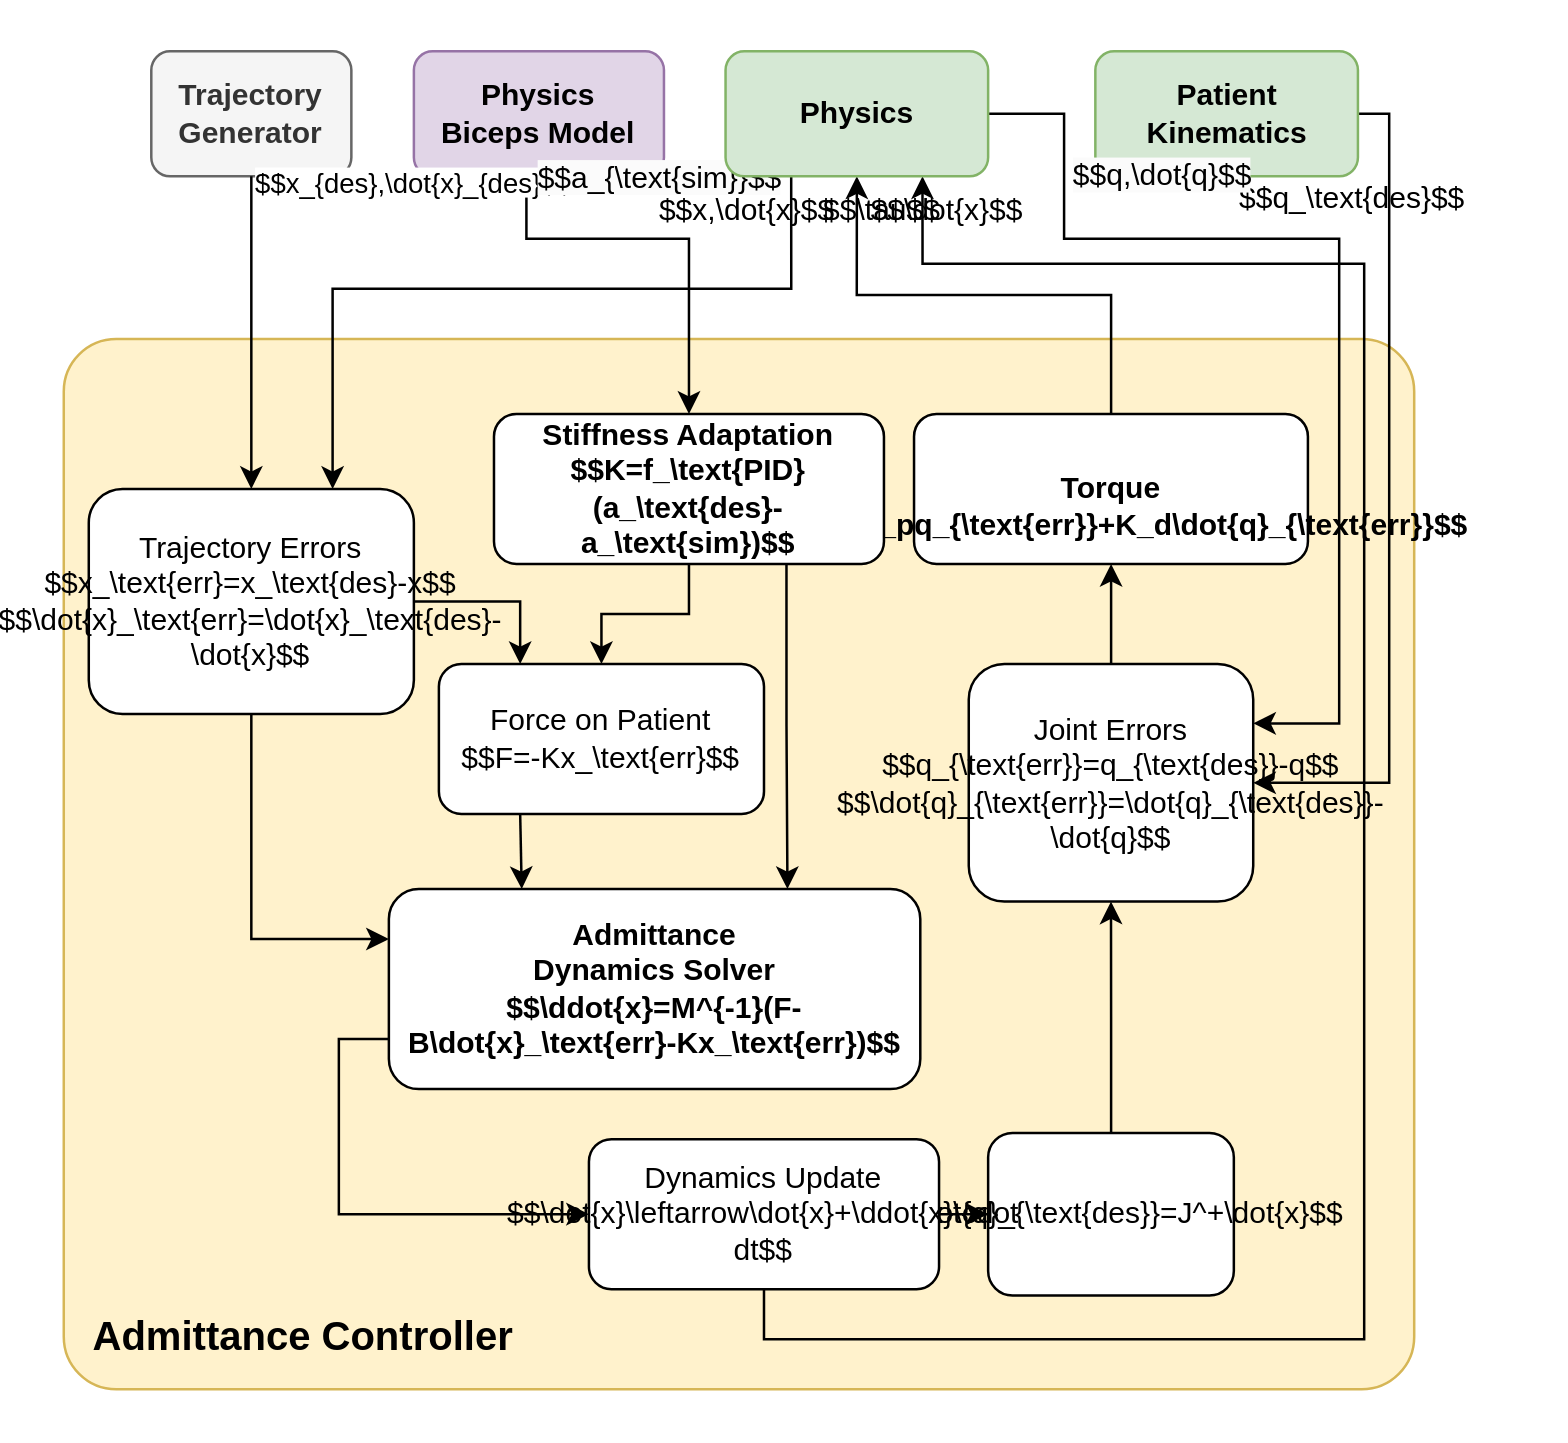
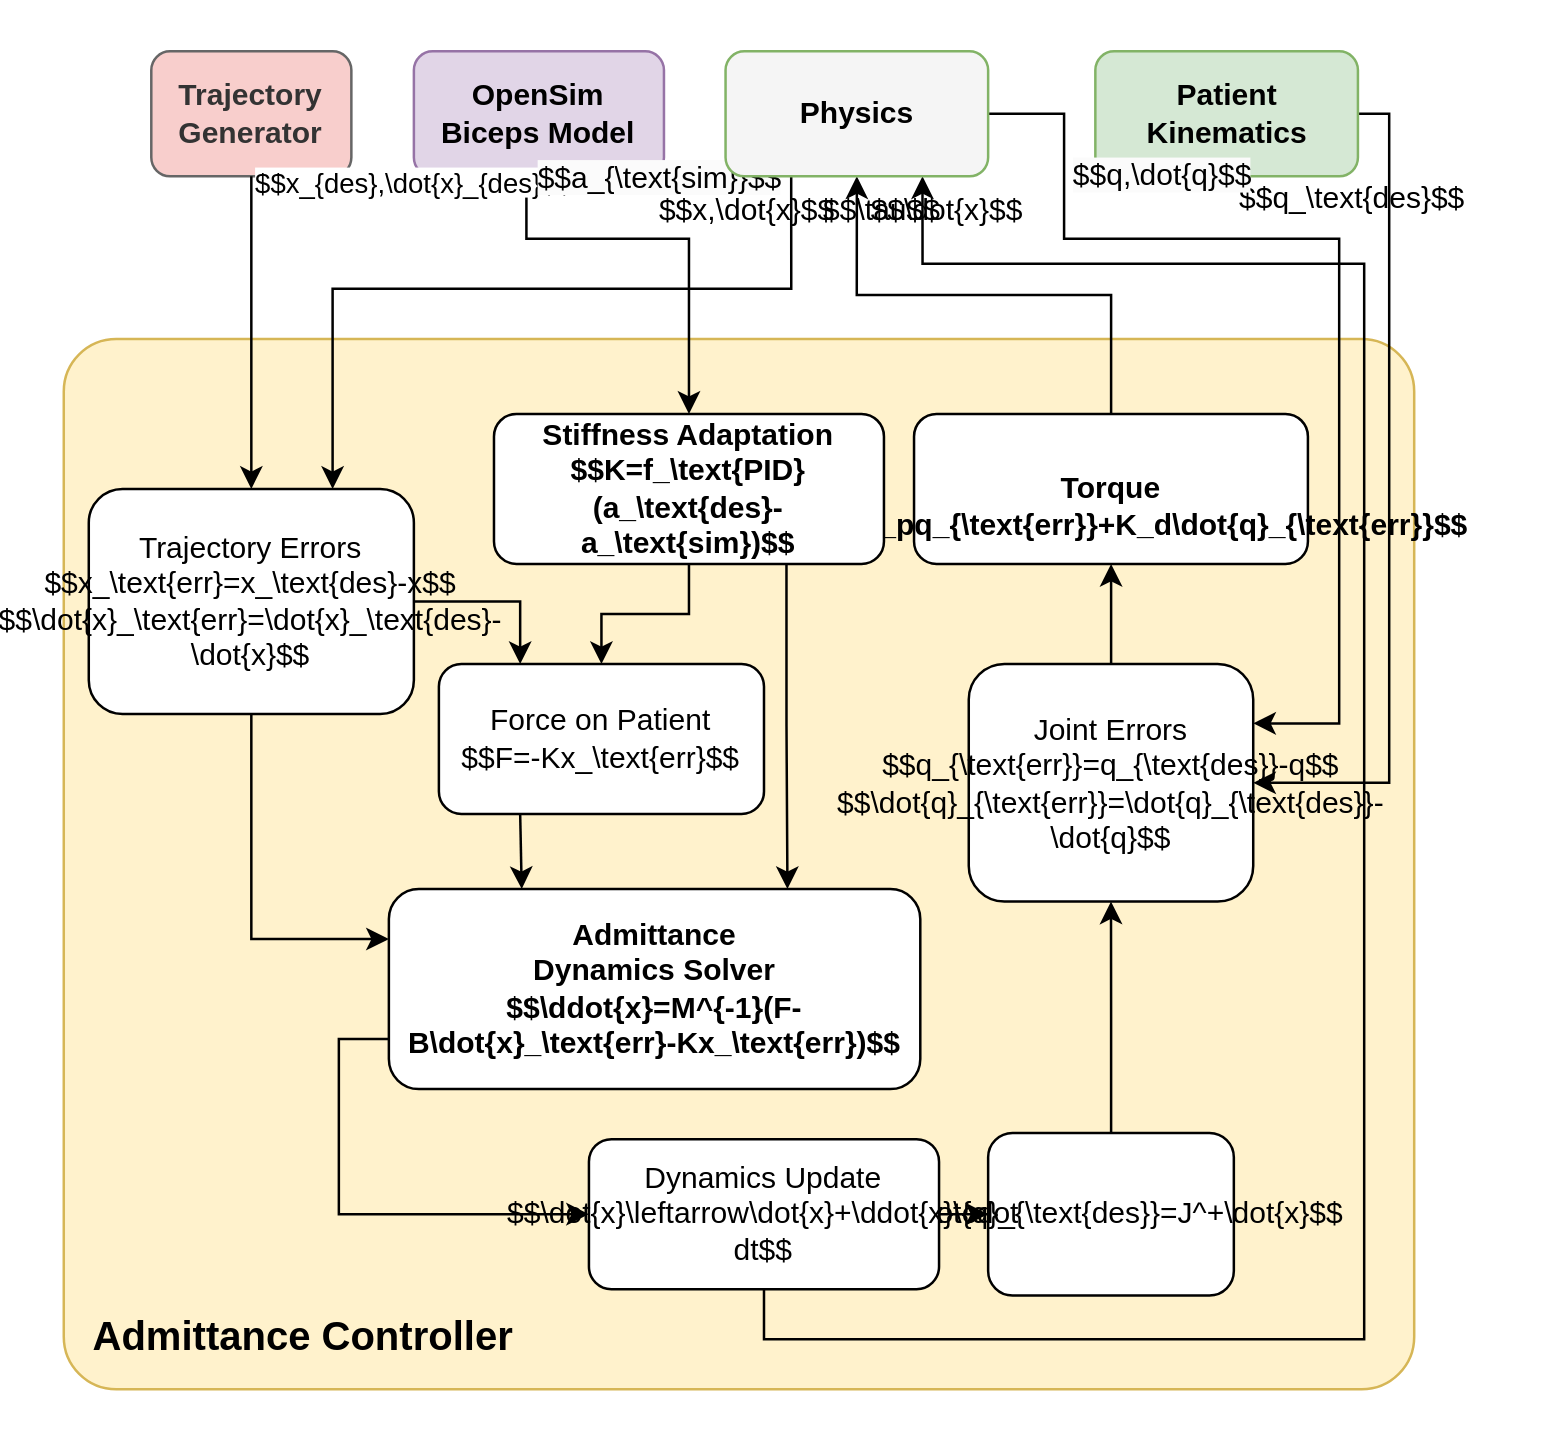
node "Trajectory Generator": fillcolor #f5f5f5 -> #f8cecc
node "Physics Biceps Model": label "Physics Biceps Model" -> "OpenSim Biceps Model"
node "Physics": fillcolor #d5e8d4 -> #f5f5f5
